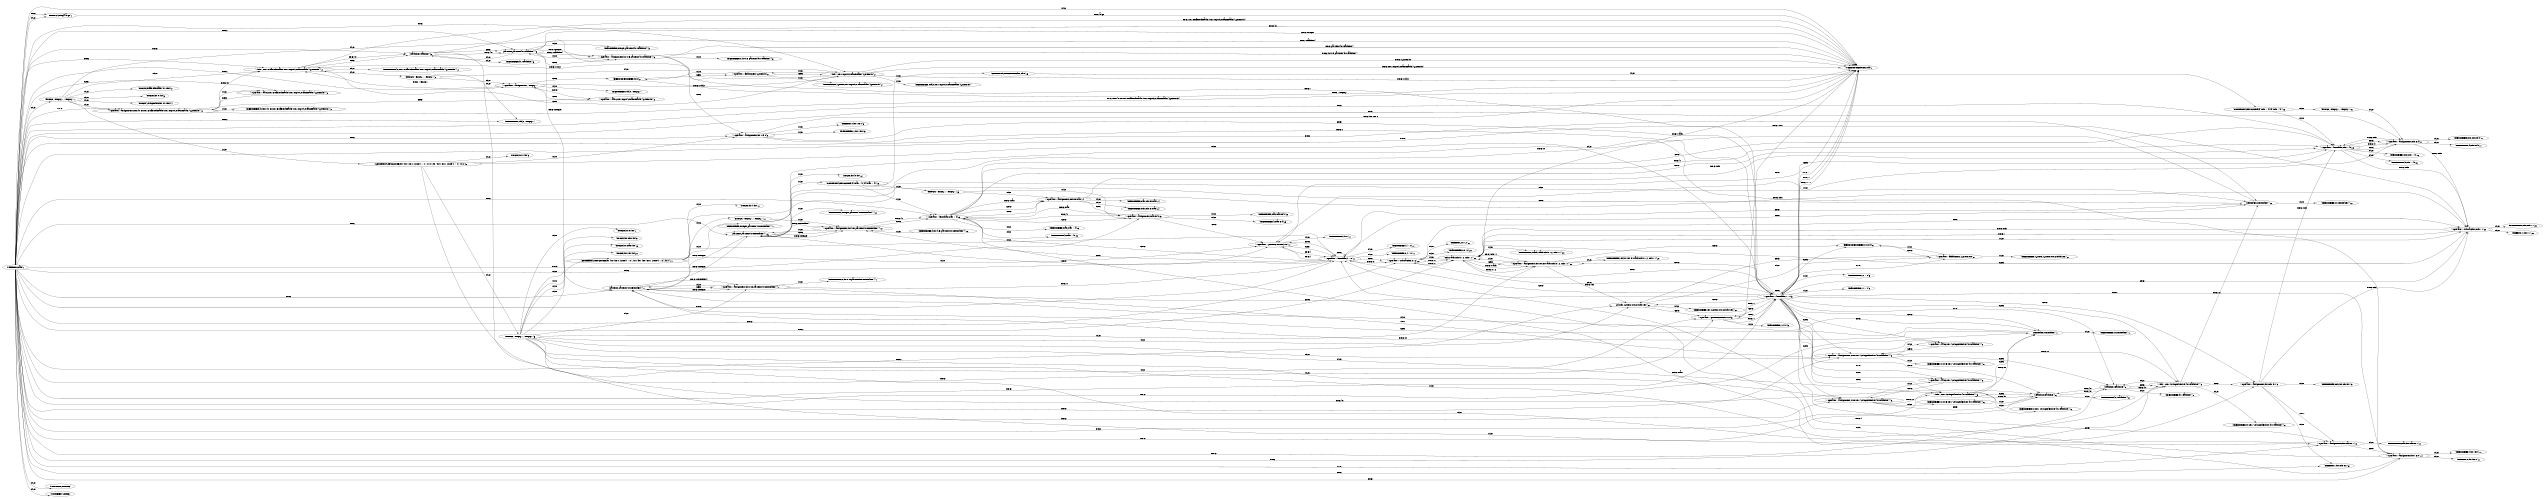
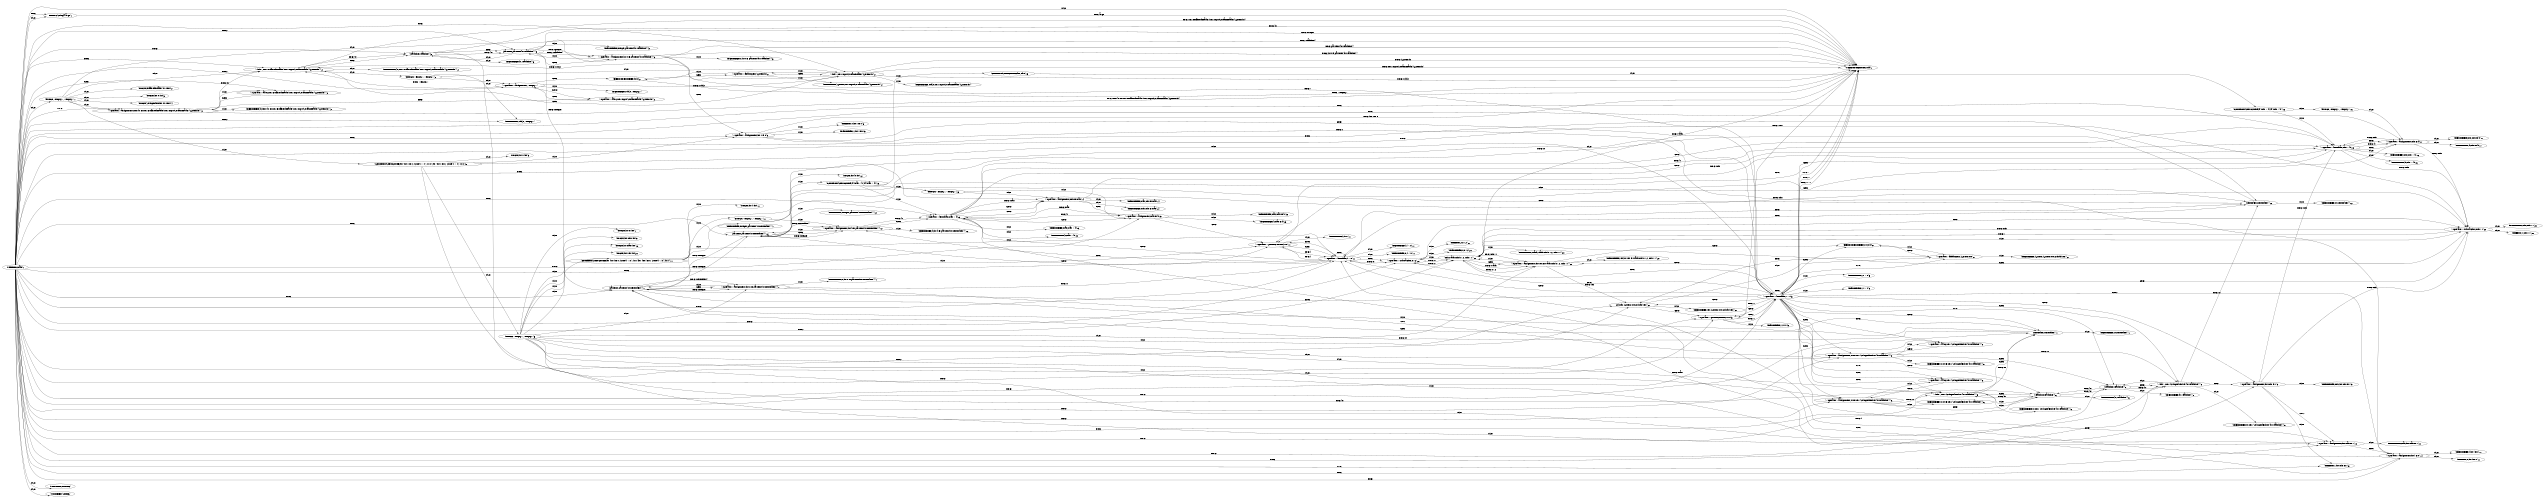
edge "(METHOD,main)" -> "(<operator>.assignment,min = max)": added, label "DDG:"
edge "(<operator>.assignment,min = k)" -> "(<operator>.postIncrement,i++)": label "AST: " -> "CFG: "
edge "(IDENTIFIER,k,int k = parseInt(st.nextToken()))" -> "(<operator>.assignment,int k = parseInt(st.nextToken()))": reversed
